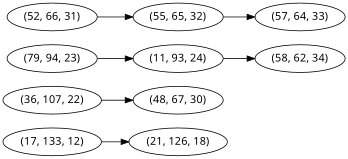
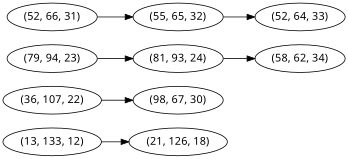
node "(57, 64, 33)": label "(57, 64, 33)" -> "(52, 64, 33)"
node "(11, 93, 24)": label "(11, 93, 24)" -> "(81, 93, 24)"
node "(48, 67, 30)": label "(48, 67, 30)" -> "(98, 67, 30)"
node "(17, 133, 12)": label "(17, 133, 12)" -> "(13, 133, 12)"
